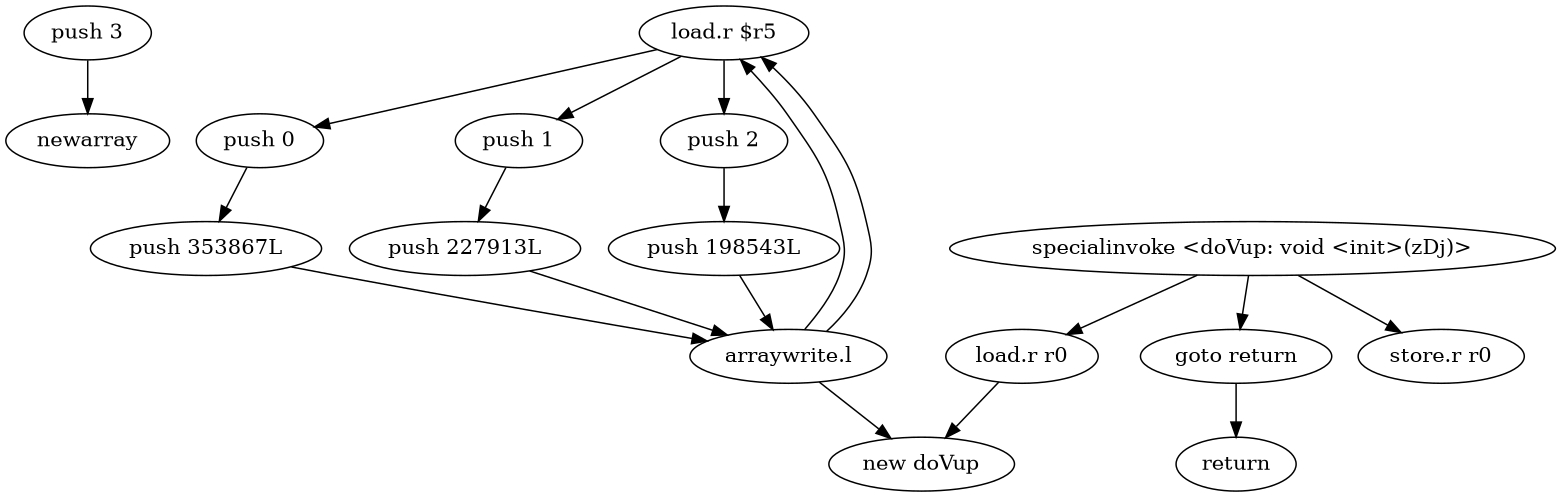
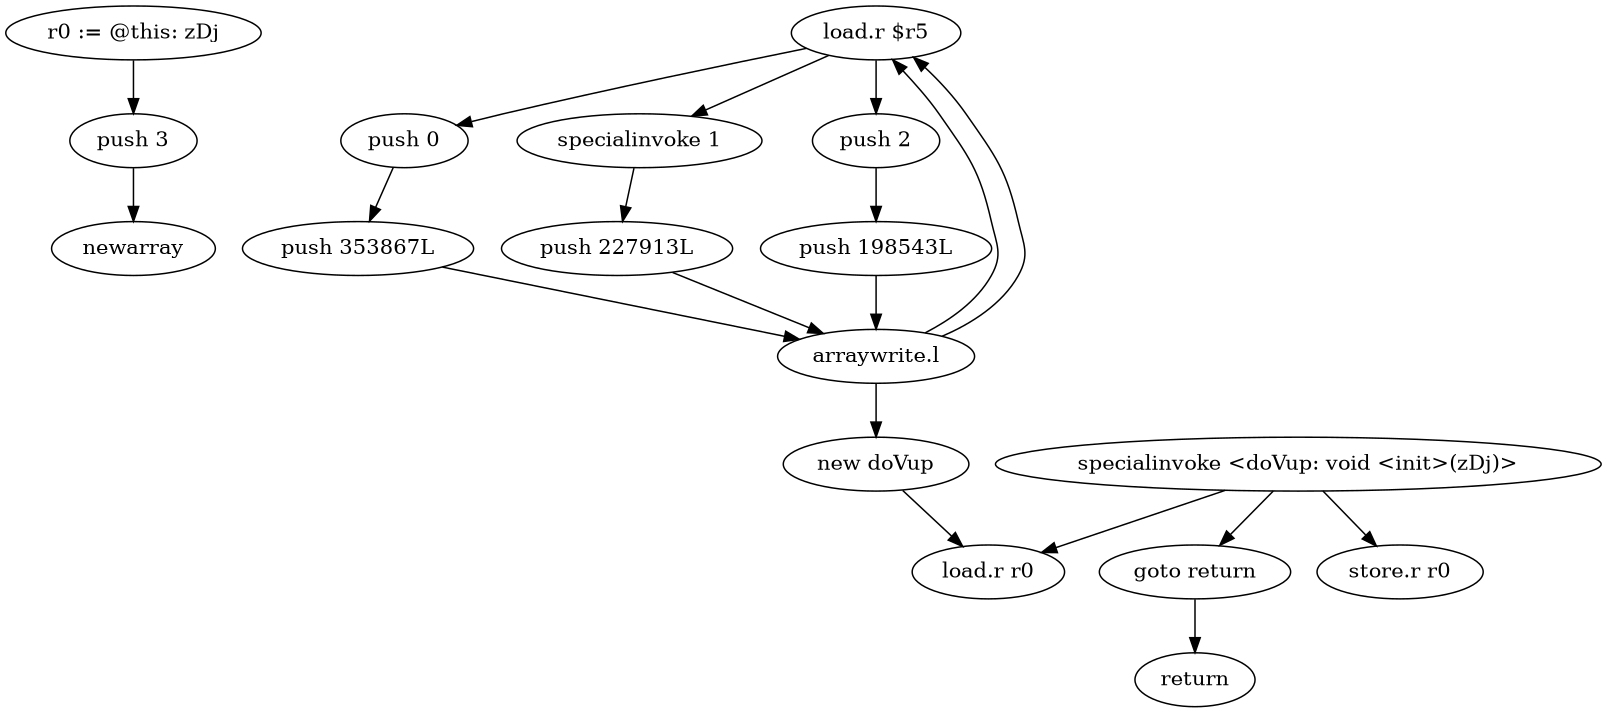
node "r0 := @this: zDj": added
node "push 1": label "push 1" -> "specialinvoke 1"
edge "load.r r0" -> "new doVup": reversed
